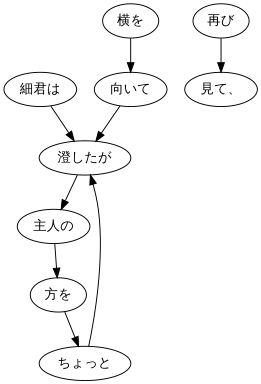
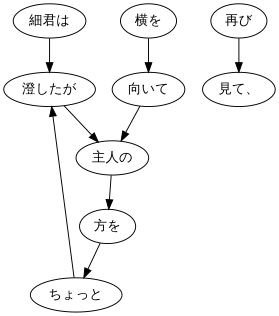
edge "向いて" -> "澄したが": now "向いて" -> "主人の"
